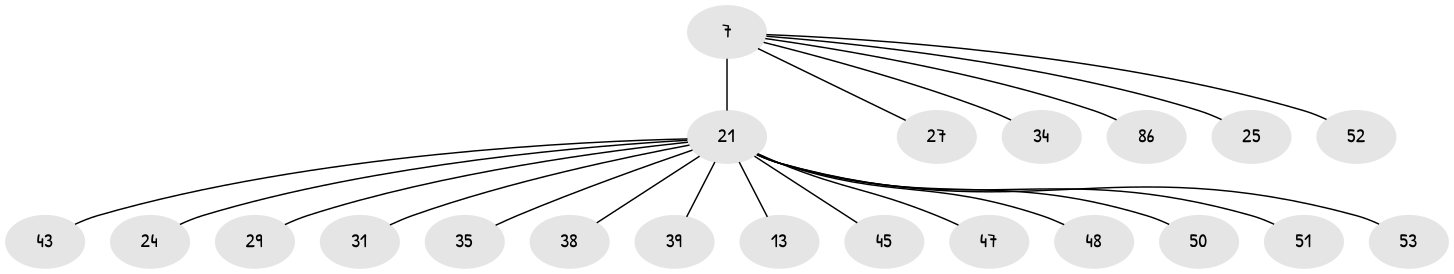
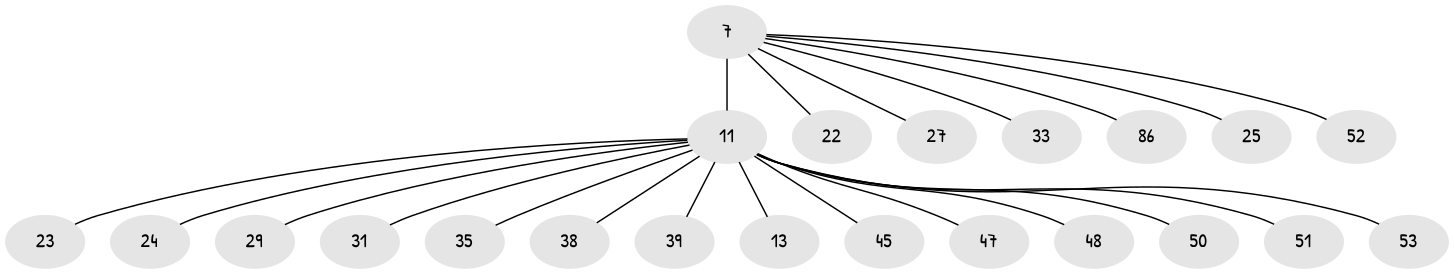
node "21": label "21" -> "11"
node "22": added
node "34": label "34" -> "33"
node "43": label "43" -> "23"
